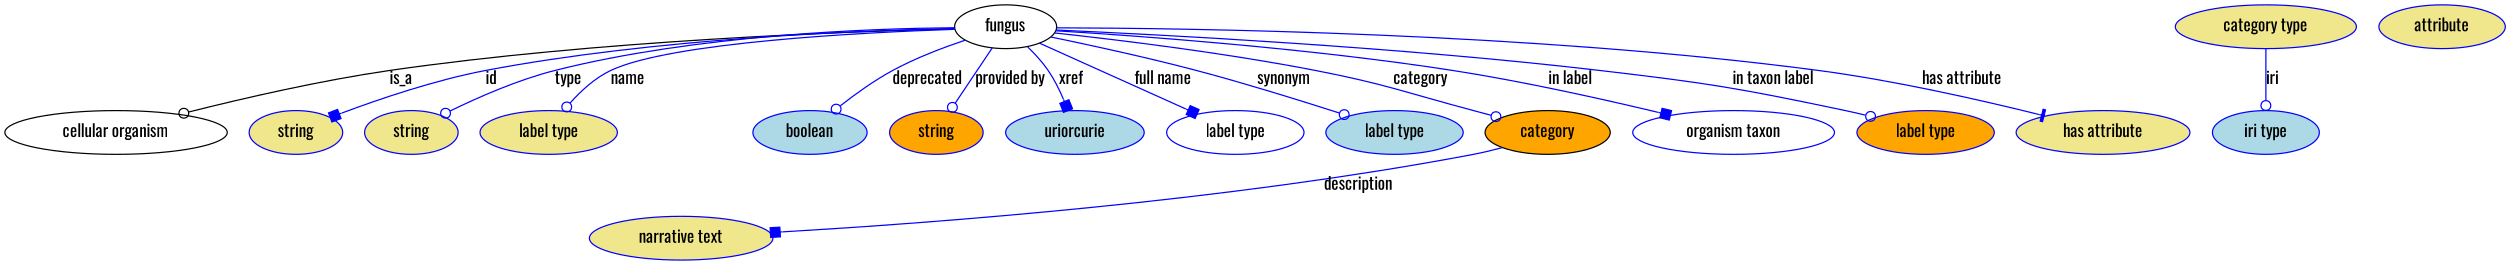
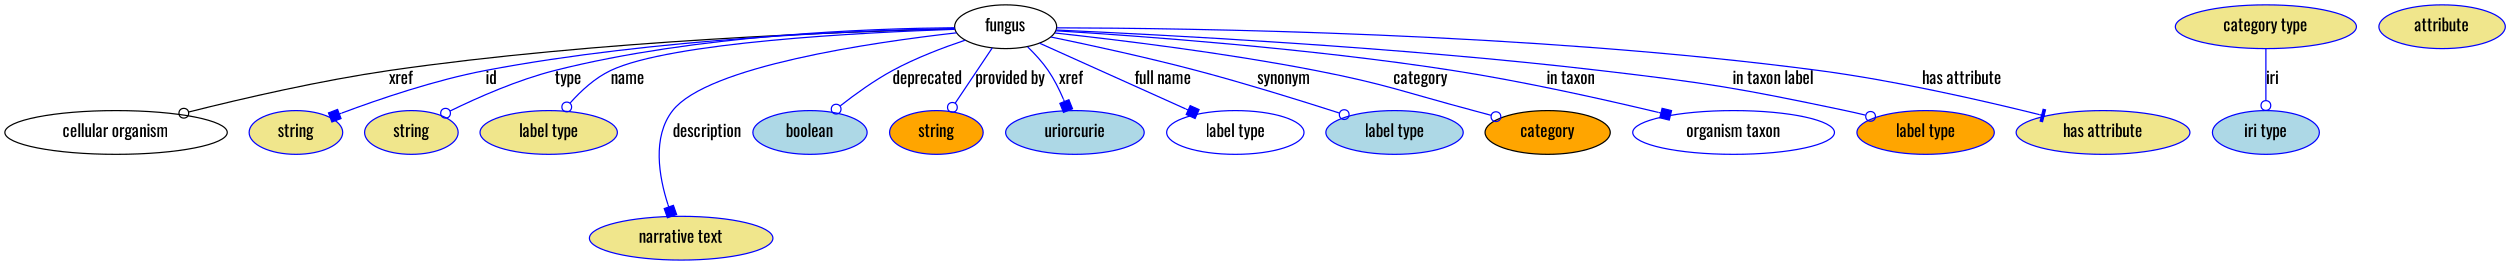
edge "fungus" -> "cellular organism": label "is_a" -> "xref"
edge "fungus" -> "organism taxon": label "in label" -> "in taxon"
edge "category" -> "narrative text": now "fungus" -> "narrative text"
